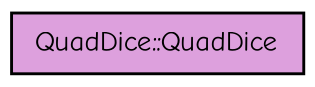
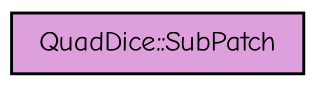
node "QuadDice::QuadDice": label "QuadDice::QuadDice" -> "QuadDice::SubPatch"
